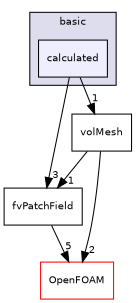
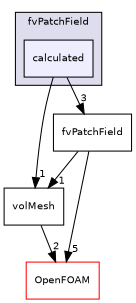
cluster "basic": label "basic" -> "fvPatchField"
edge "volMesh" -> "fvPatchField": reversed
